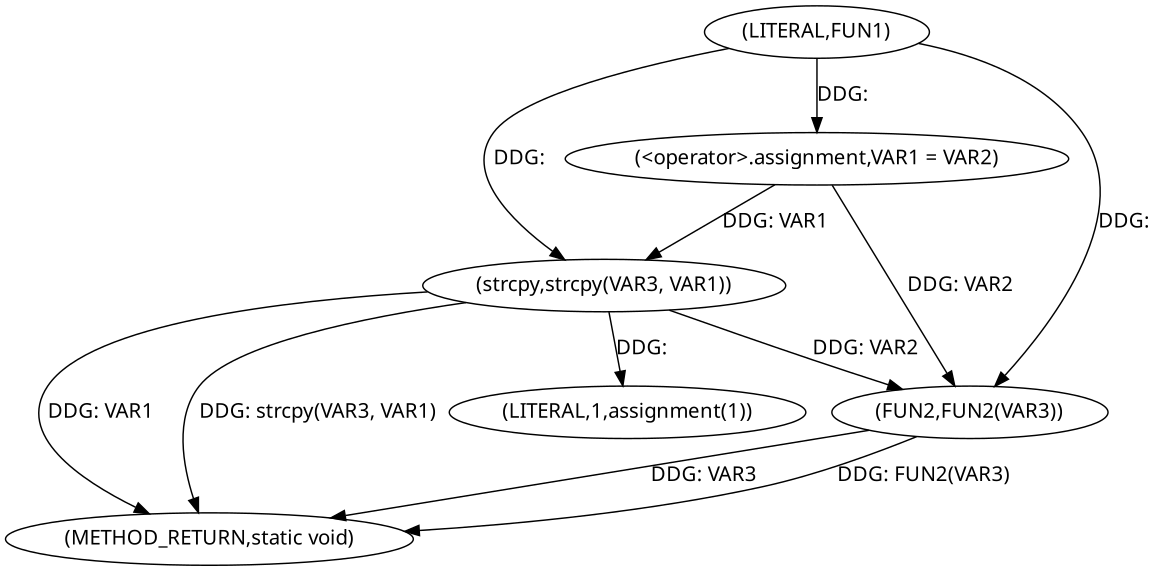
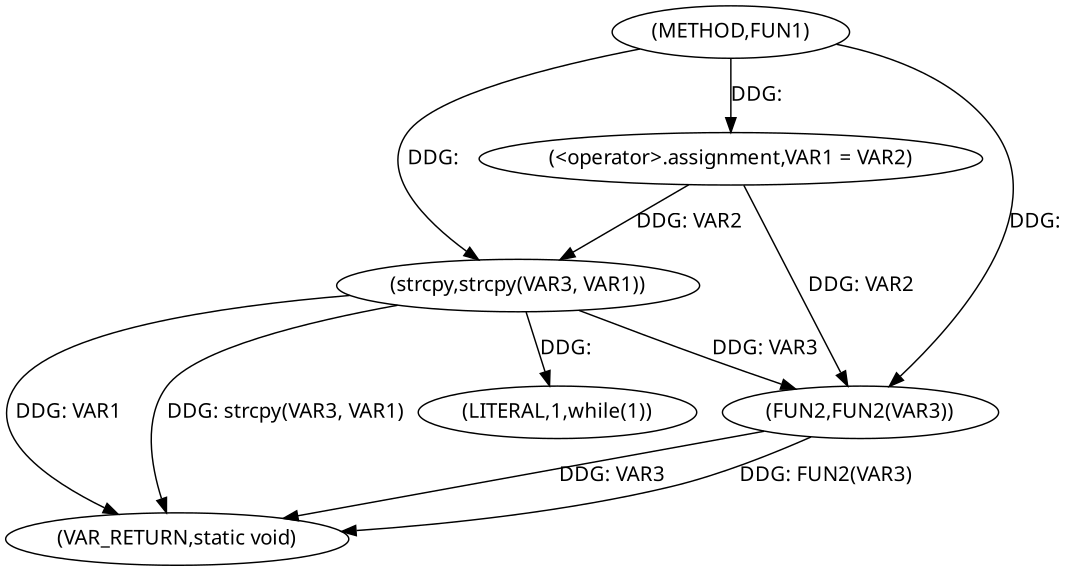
node "(LITERAL,FUN1)": label "(LITERAL,FUN1)" -> "(METHOD,FUN1)"
edge "(<operator>.assignment,VAR1 = VAR2)" -> "(strcpy,strcpy(VAR3, VAR1))": label "DDG: VAR1" -> "DDG: VAR2"
edge "(strcpy,strcpy(VAR3, VAR1))" -> "(FUN2,FUN2(VAR3))": label "DDG: VAR2" -> "DDG: VAR3"
node "(LITERAL,1,assignment(1))": label "(LITERAL,1,assignment(1))" -> "(LITERAL,1,while(1))"
node "(METHOD_RETURN,static void)": label "(METHOD_RETURN,static void)" -> "(VAR_RETURN,static void)"
